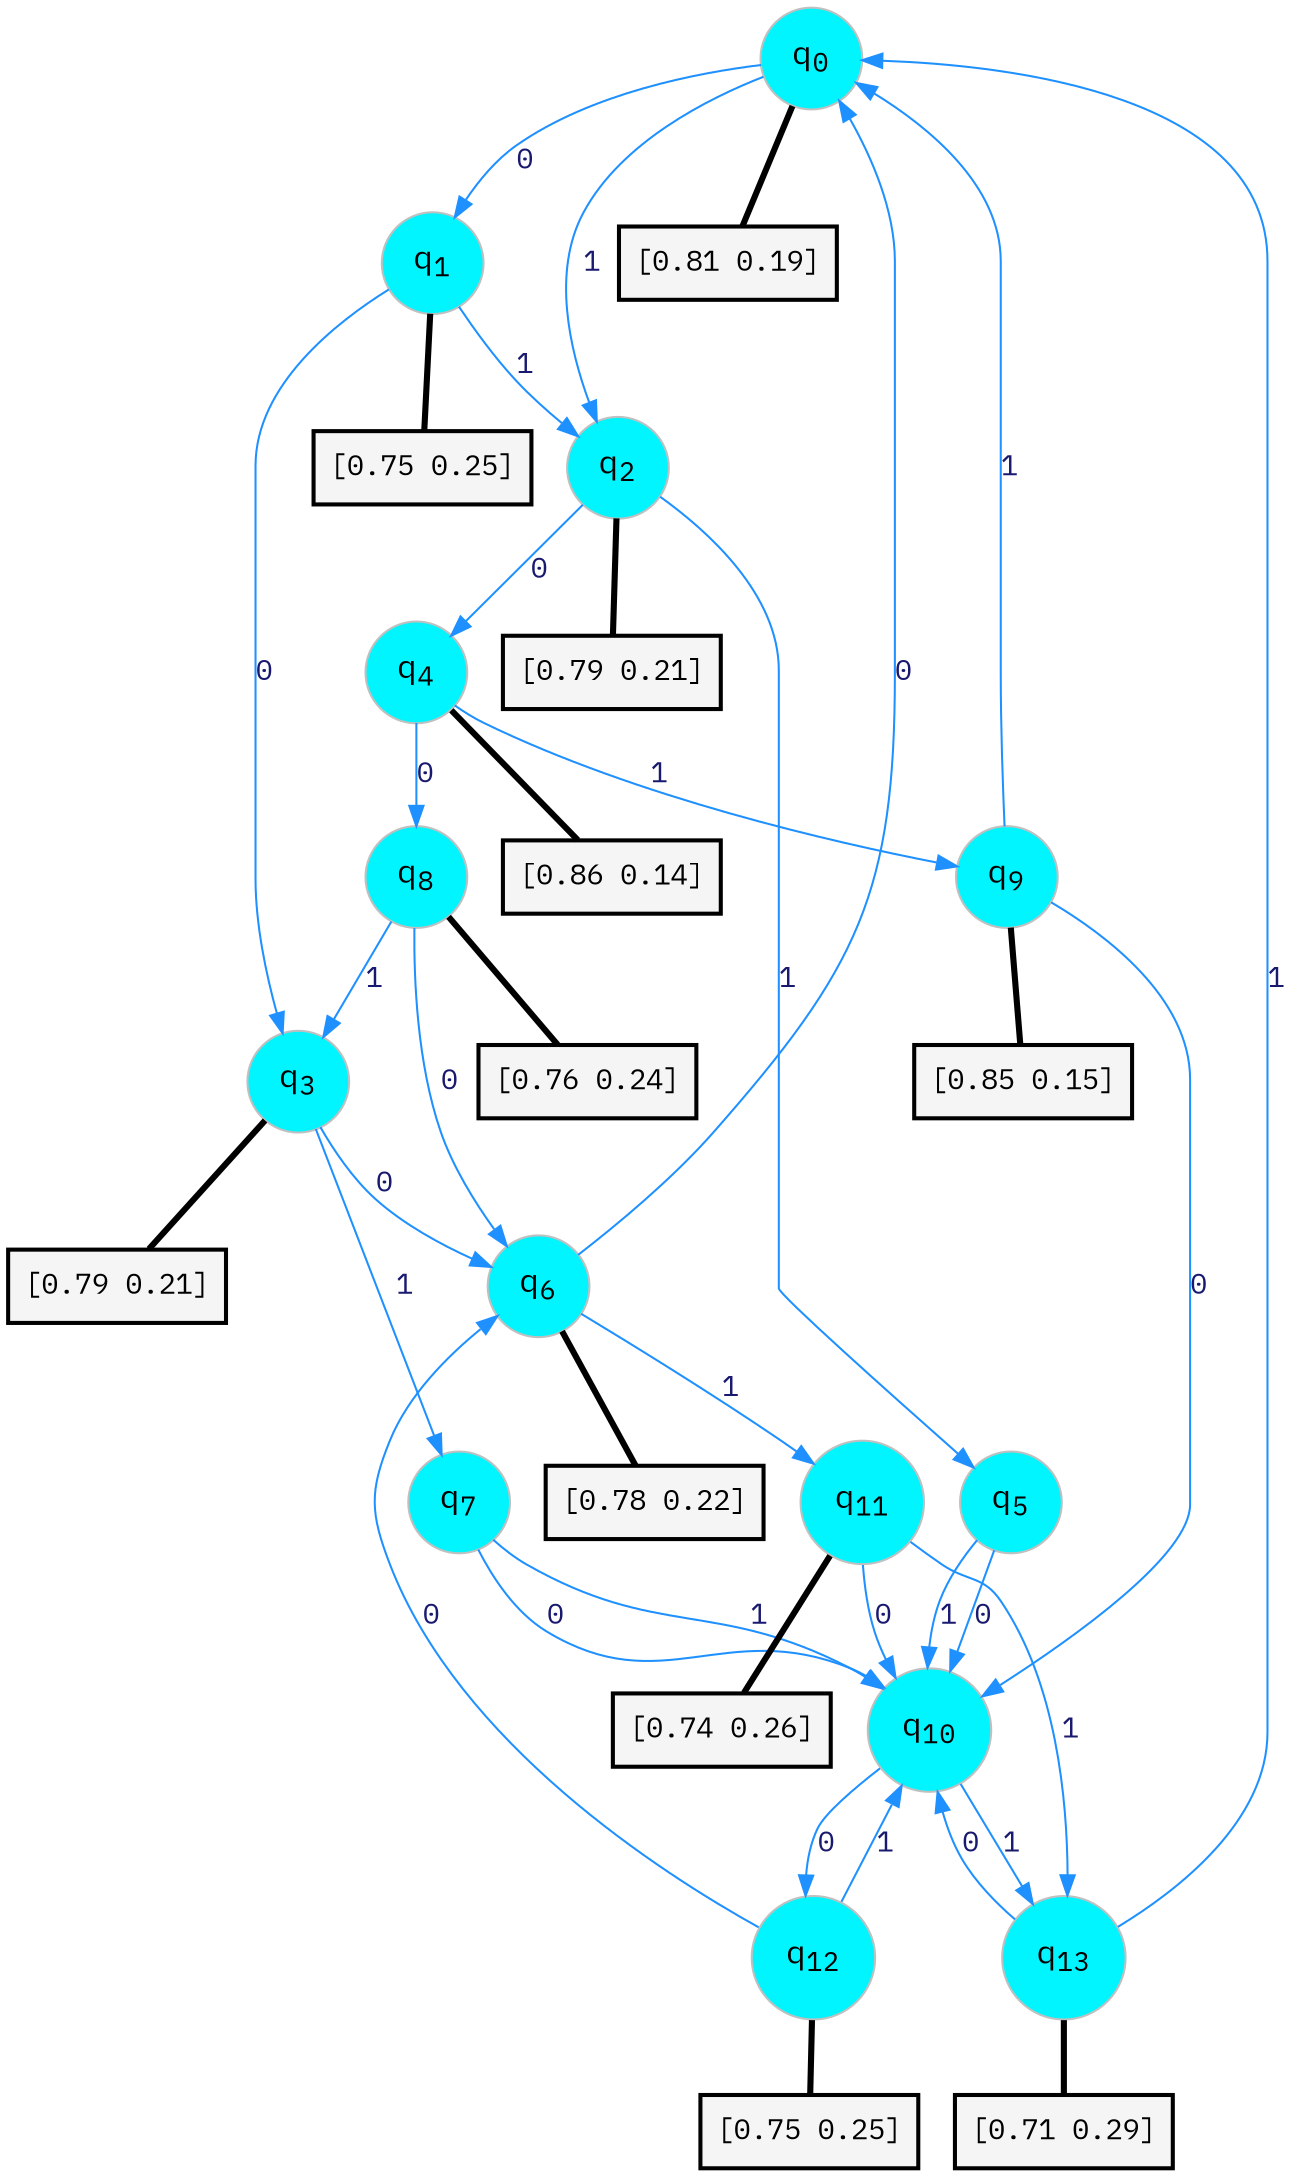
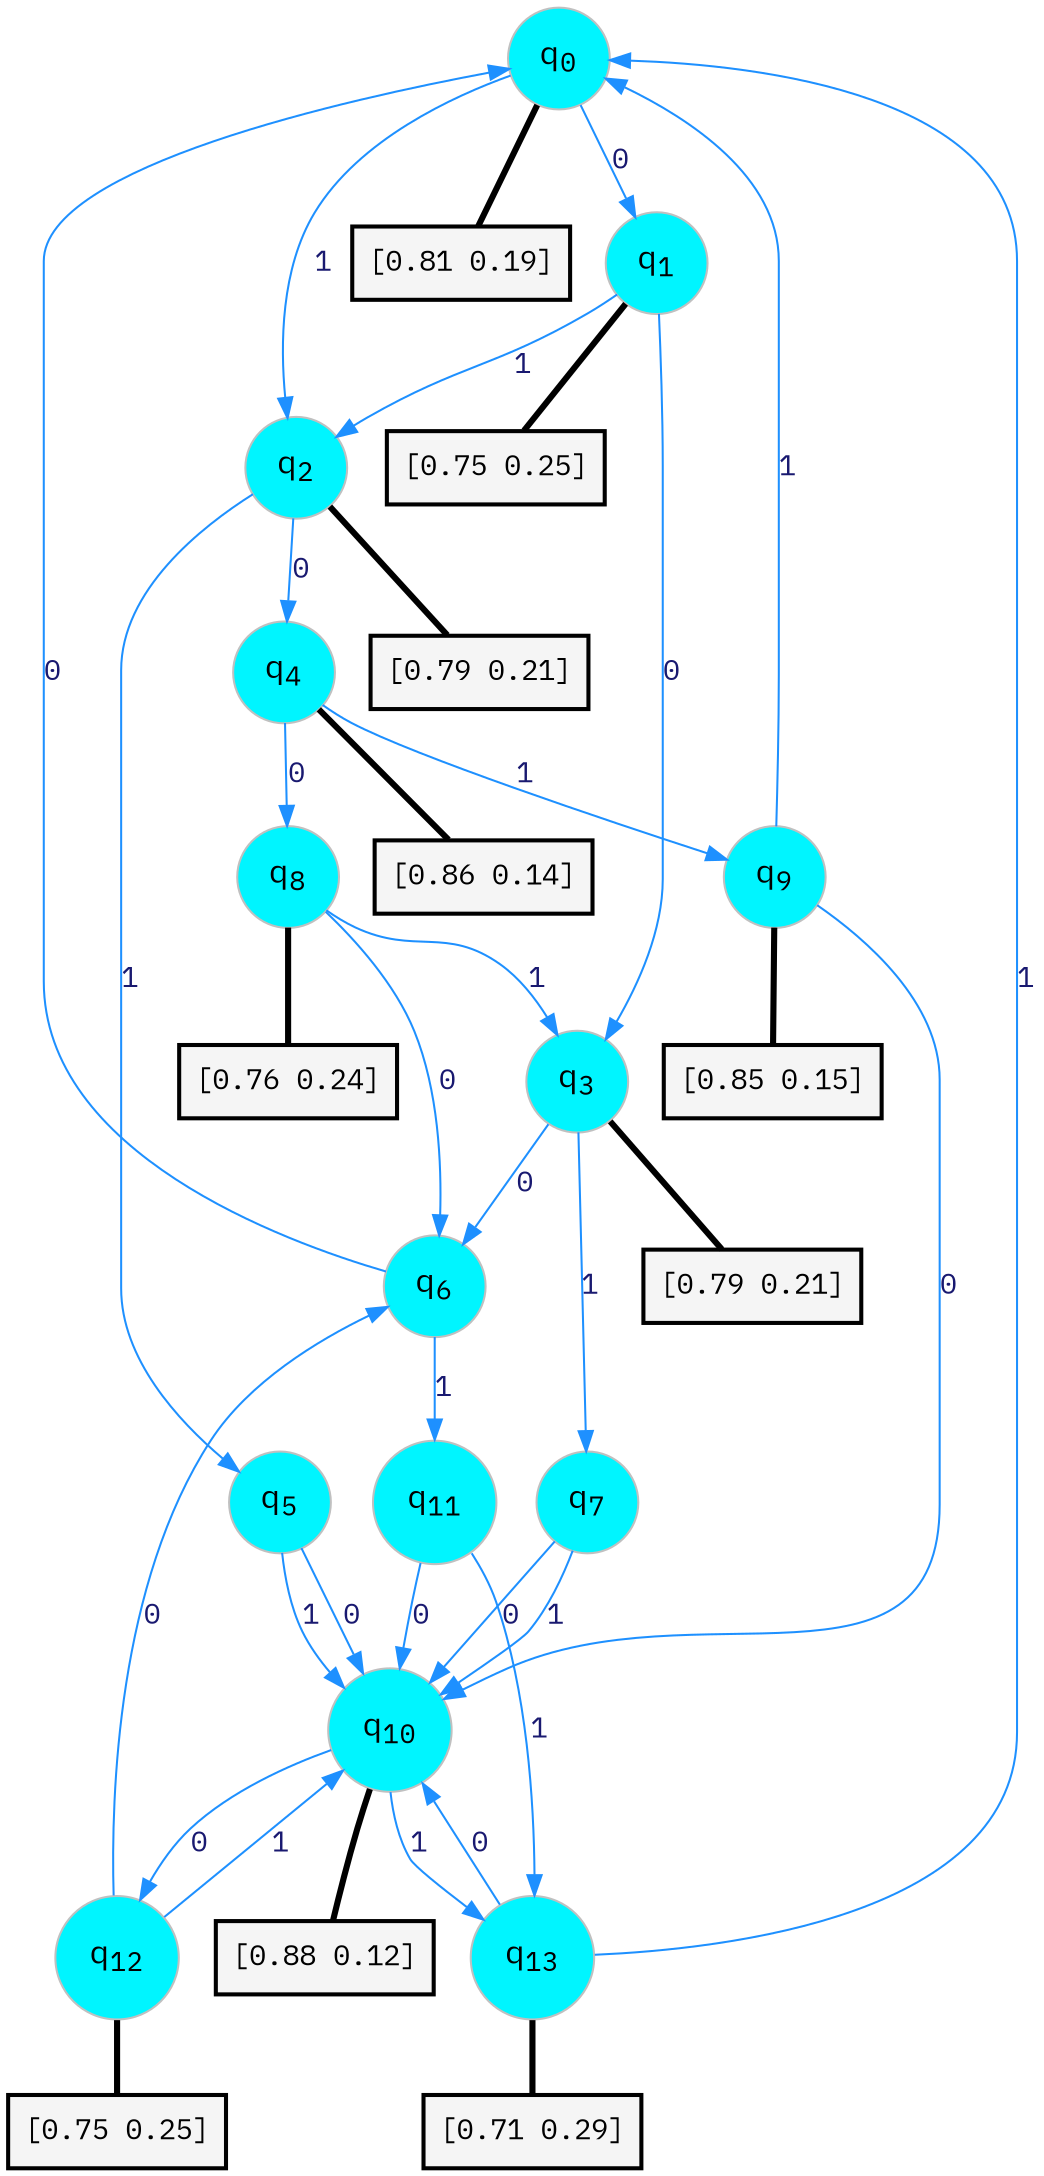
node "[0.78 0.22]": removed
node "[0.74 0.26]": removed
node "[0.88 0.12]": added
